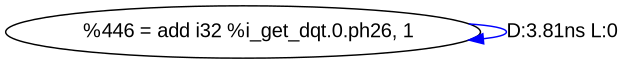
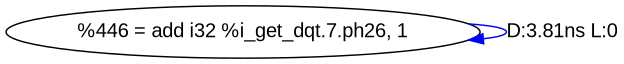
node "%446 = add i32 %i_get_dqt.0.ph26, 1": label "%446 = add i32 %i_get_dqt.0.ph26, 1" -> "%446 = add i32 %i_get_dqt.7.ph26, 1"
